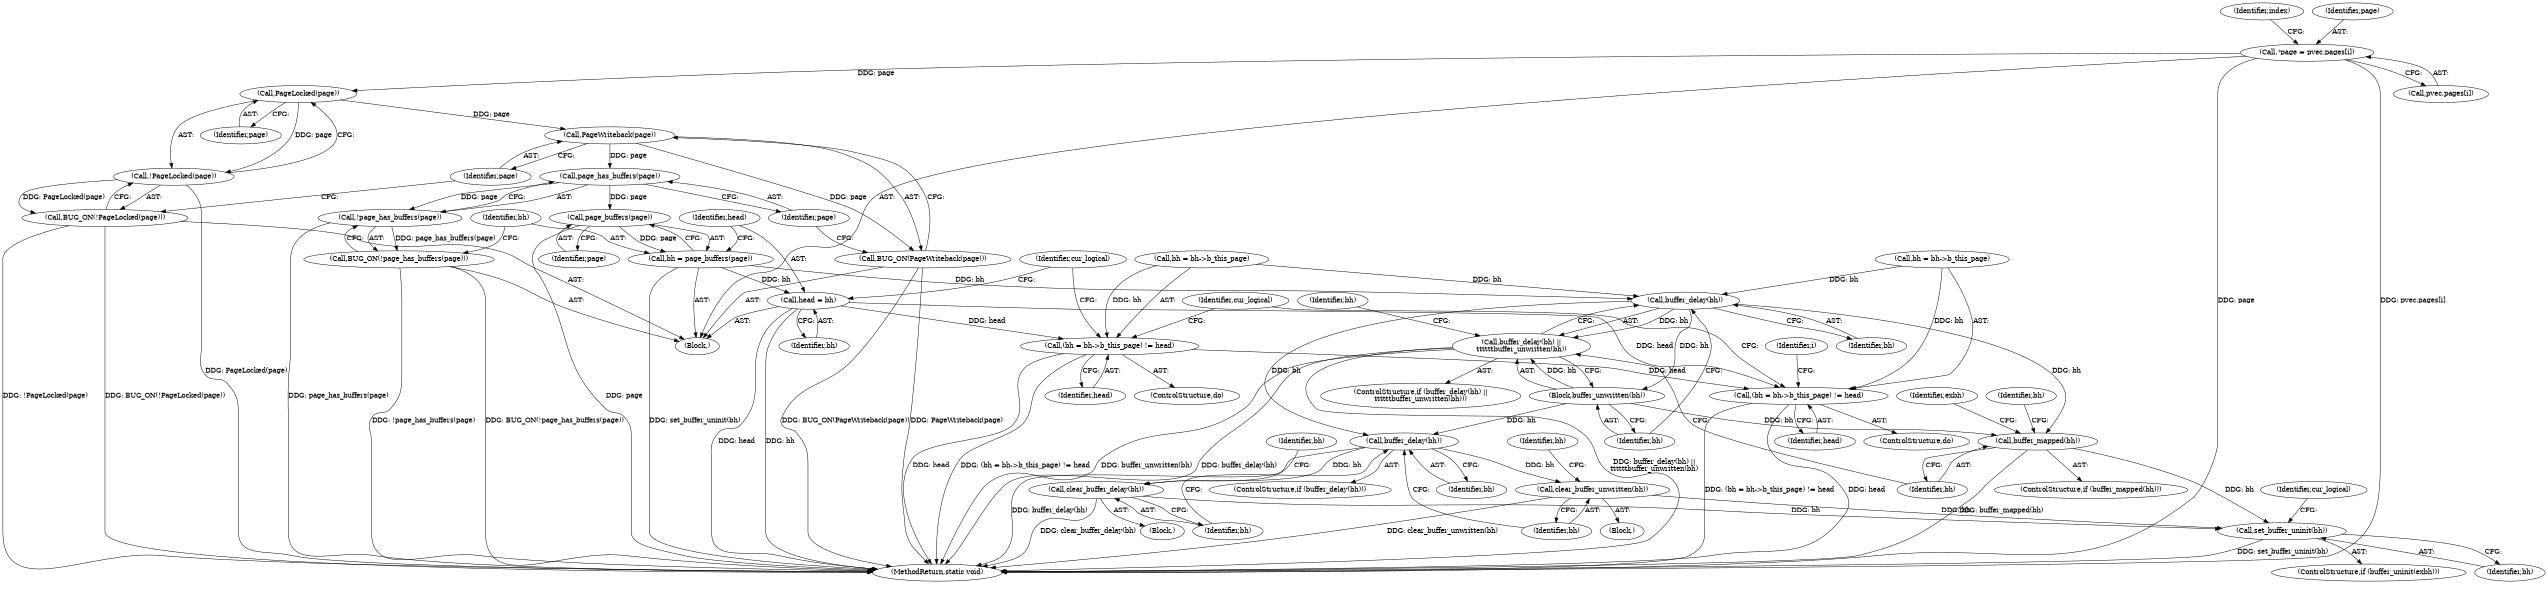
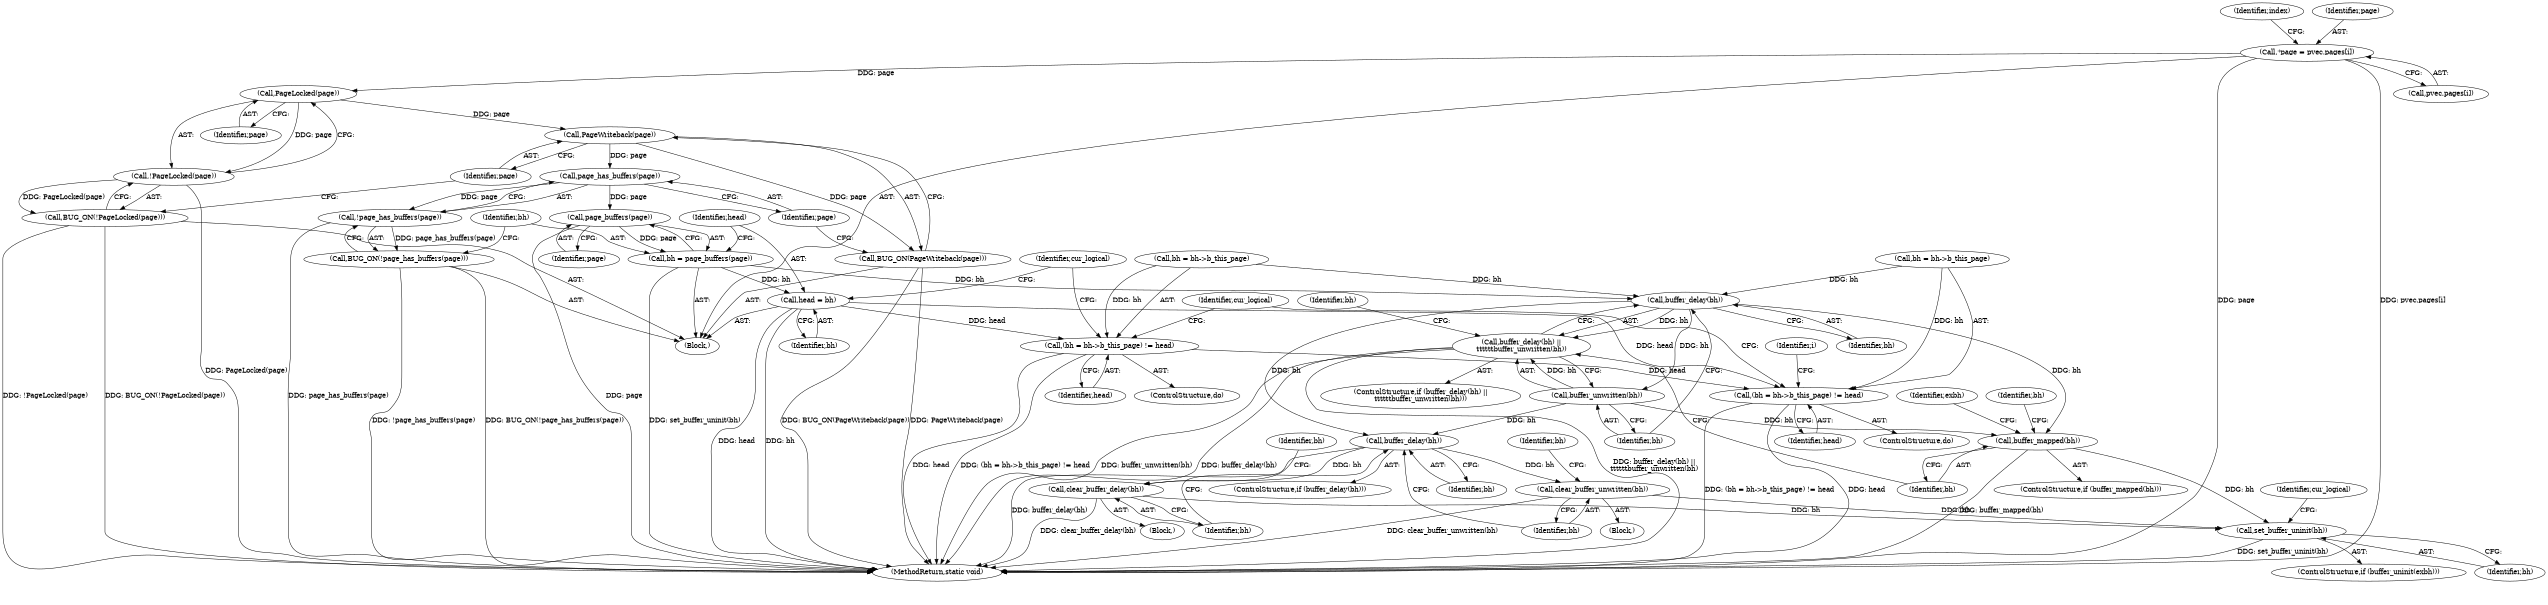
node "(Block,buffer_unwritten(bh))": label "(Block,buffer_unwritten(bh))" -> "(Call,buffer_unwritten(bh))"
